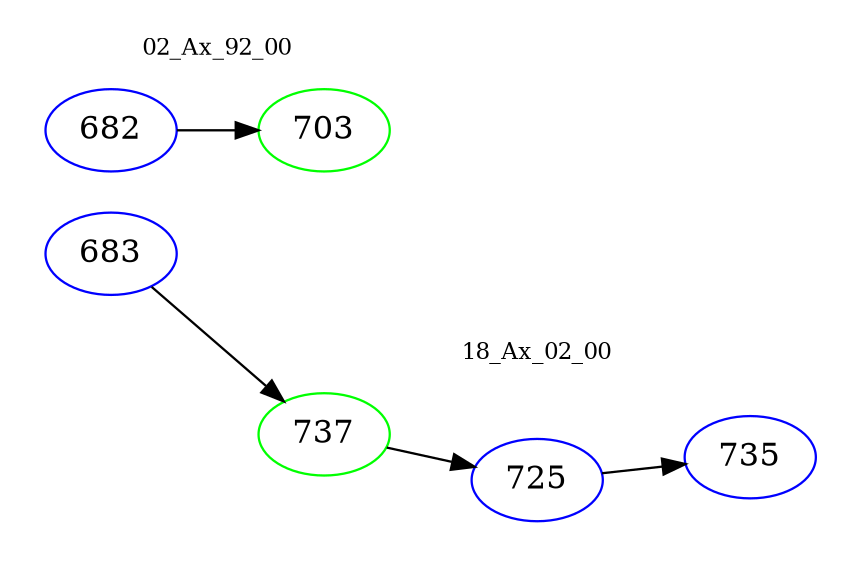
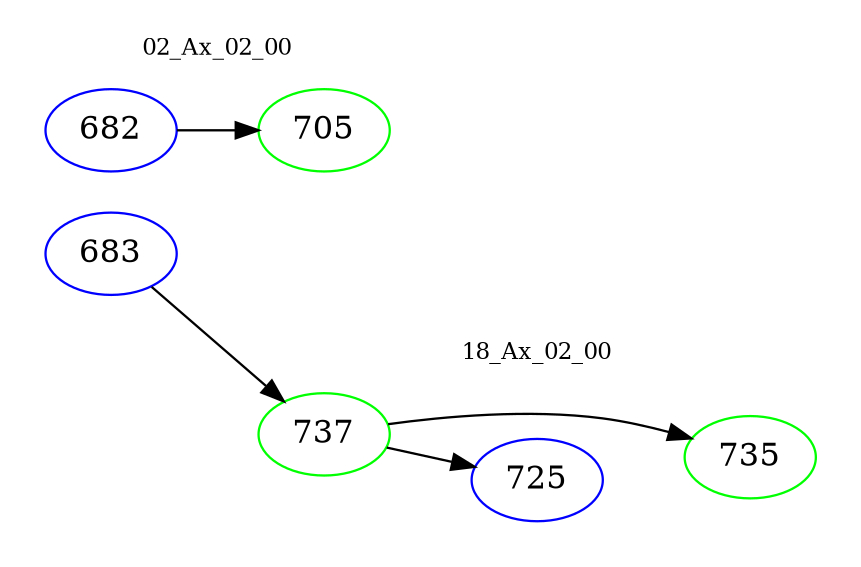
cluster "02_Ax_92_00": label "02_Ax_92_00" -> "02_Ax_02_00"
node "703": label "703" -> "705"
node "735": color blue -> green
edge "725" -> "735": now "737" -> "735"
